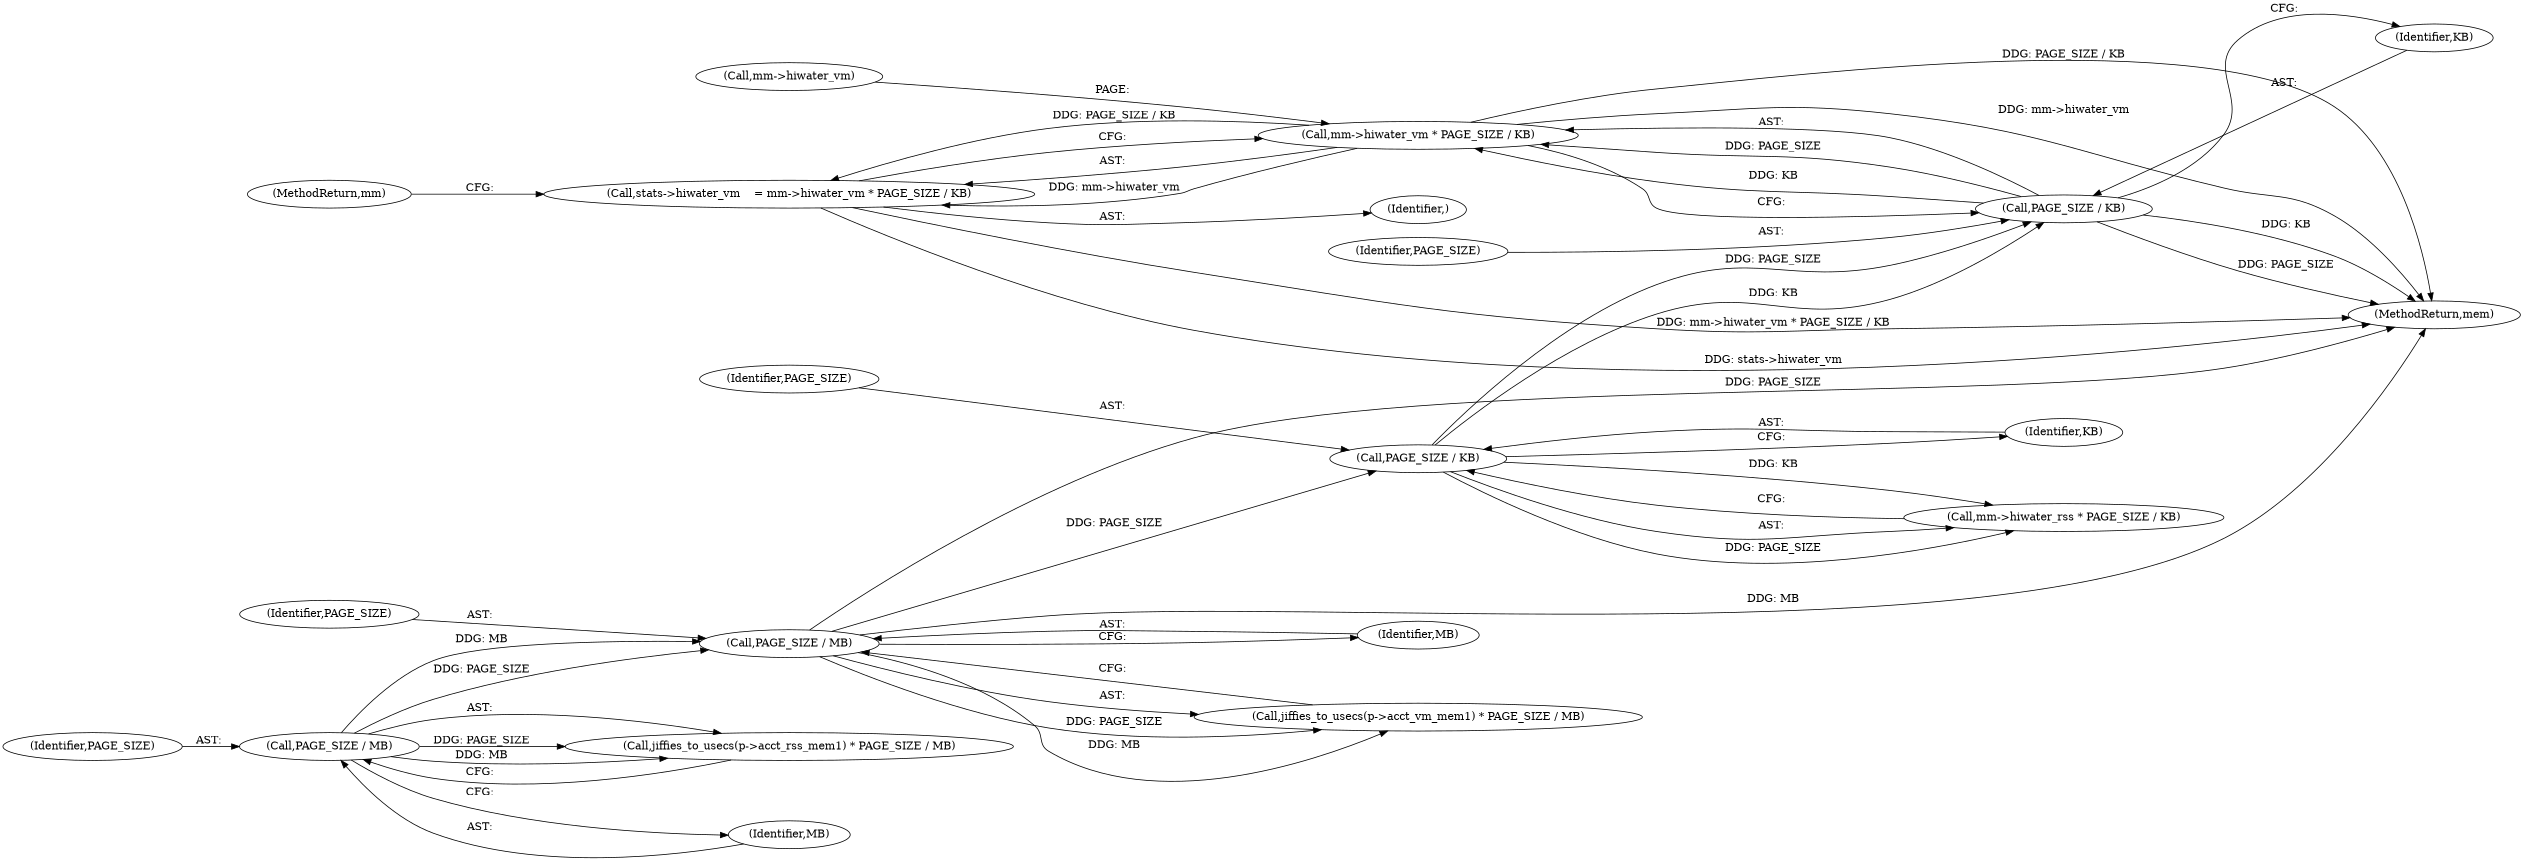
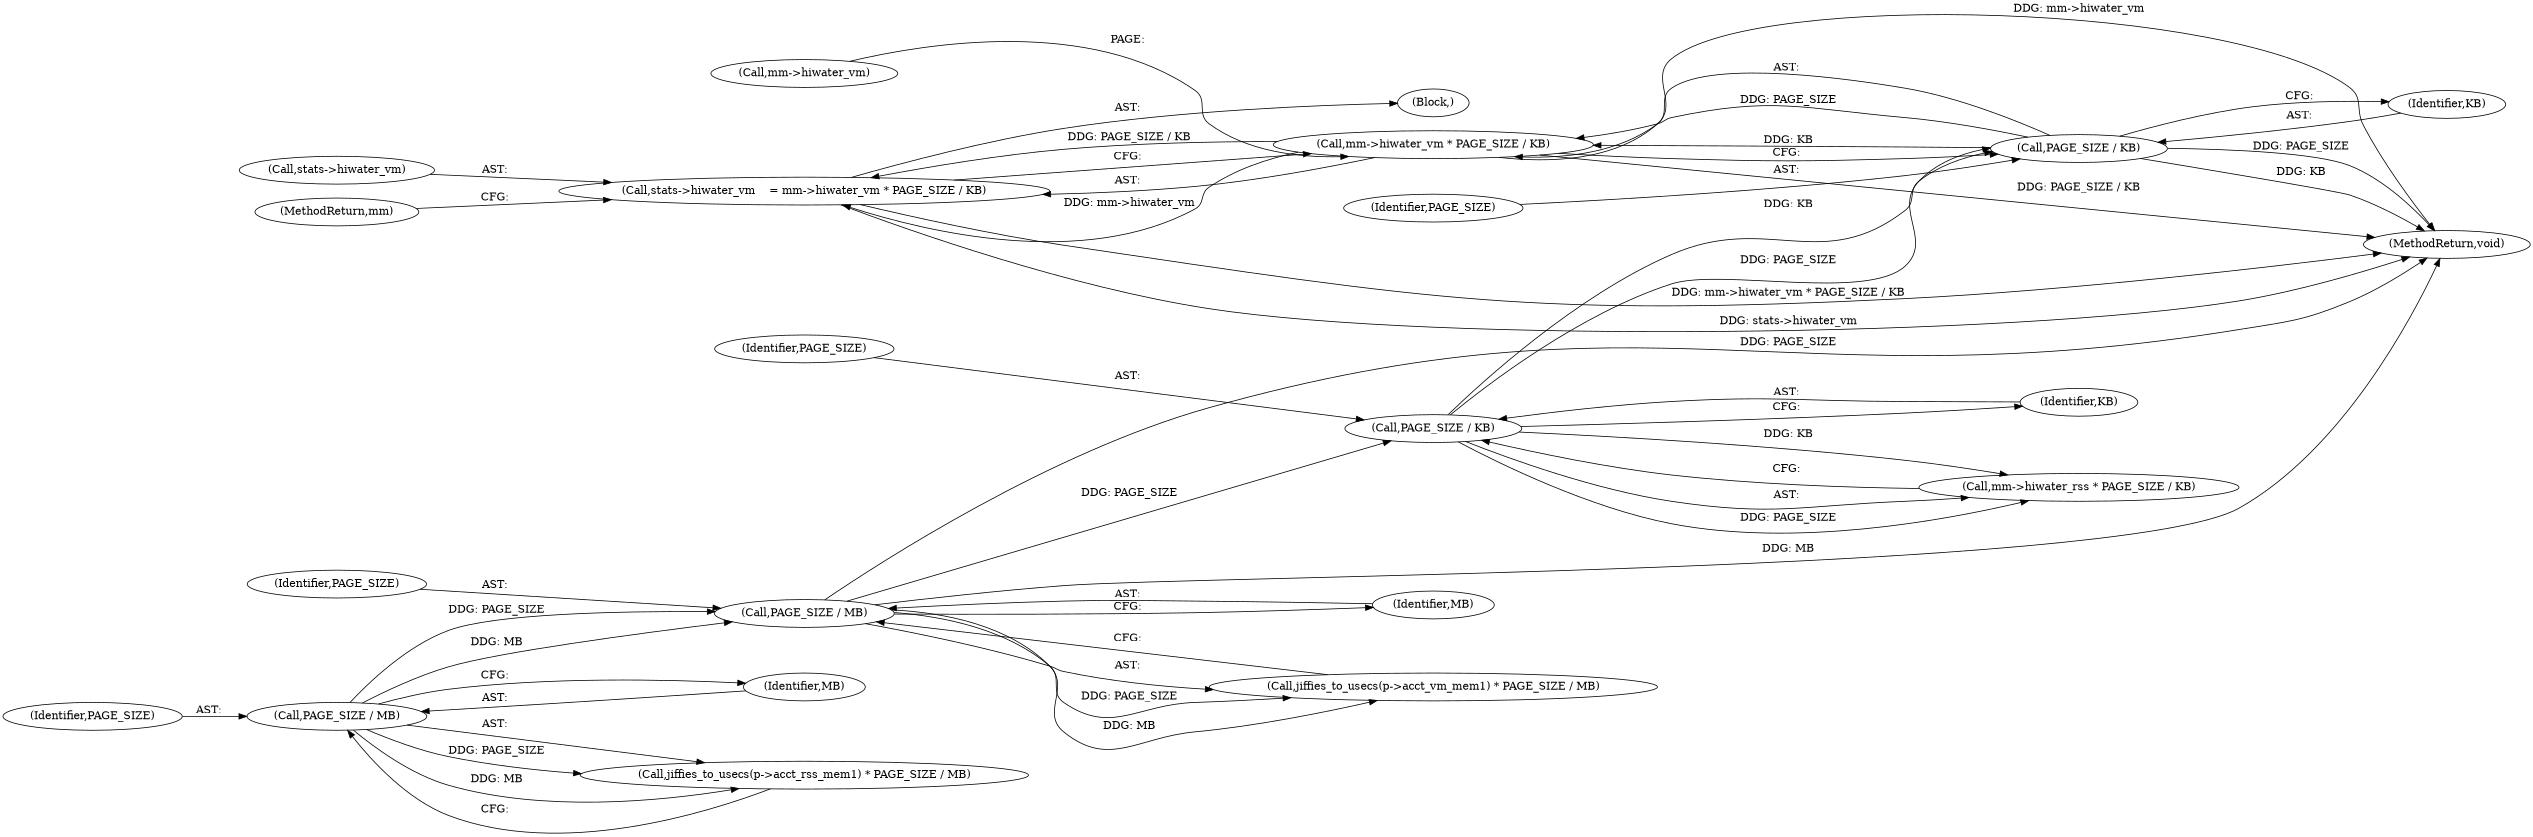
node "(Call,stats->hiwater_vm)": added
node "(Identifier,)": label "(Identifier,)" -> "(Block,)"
node "(MethodReturn,mem)": label "(MethodReturn,mem)" -> "(MethodReturn,void)"
